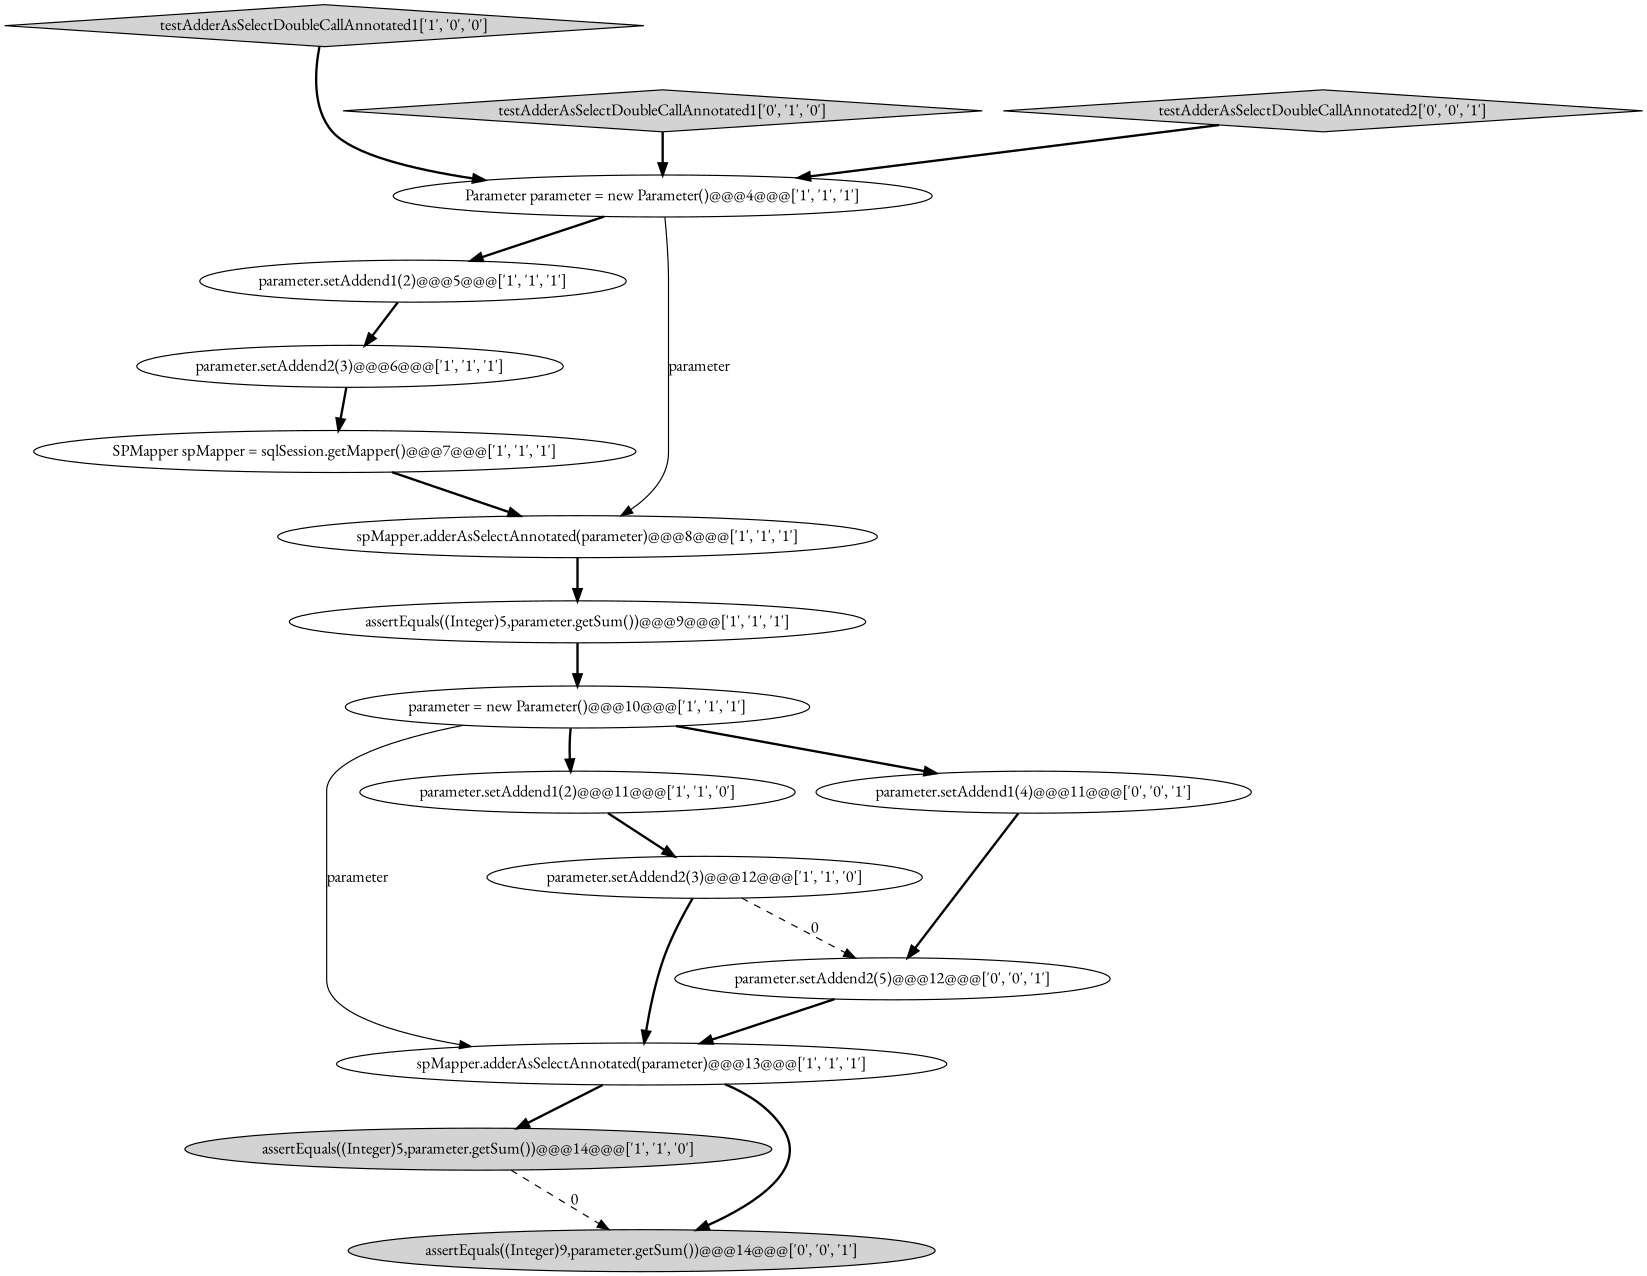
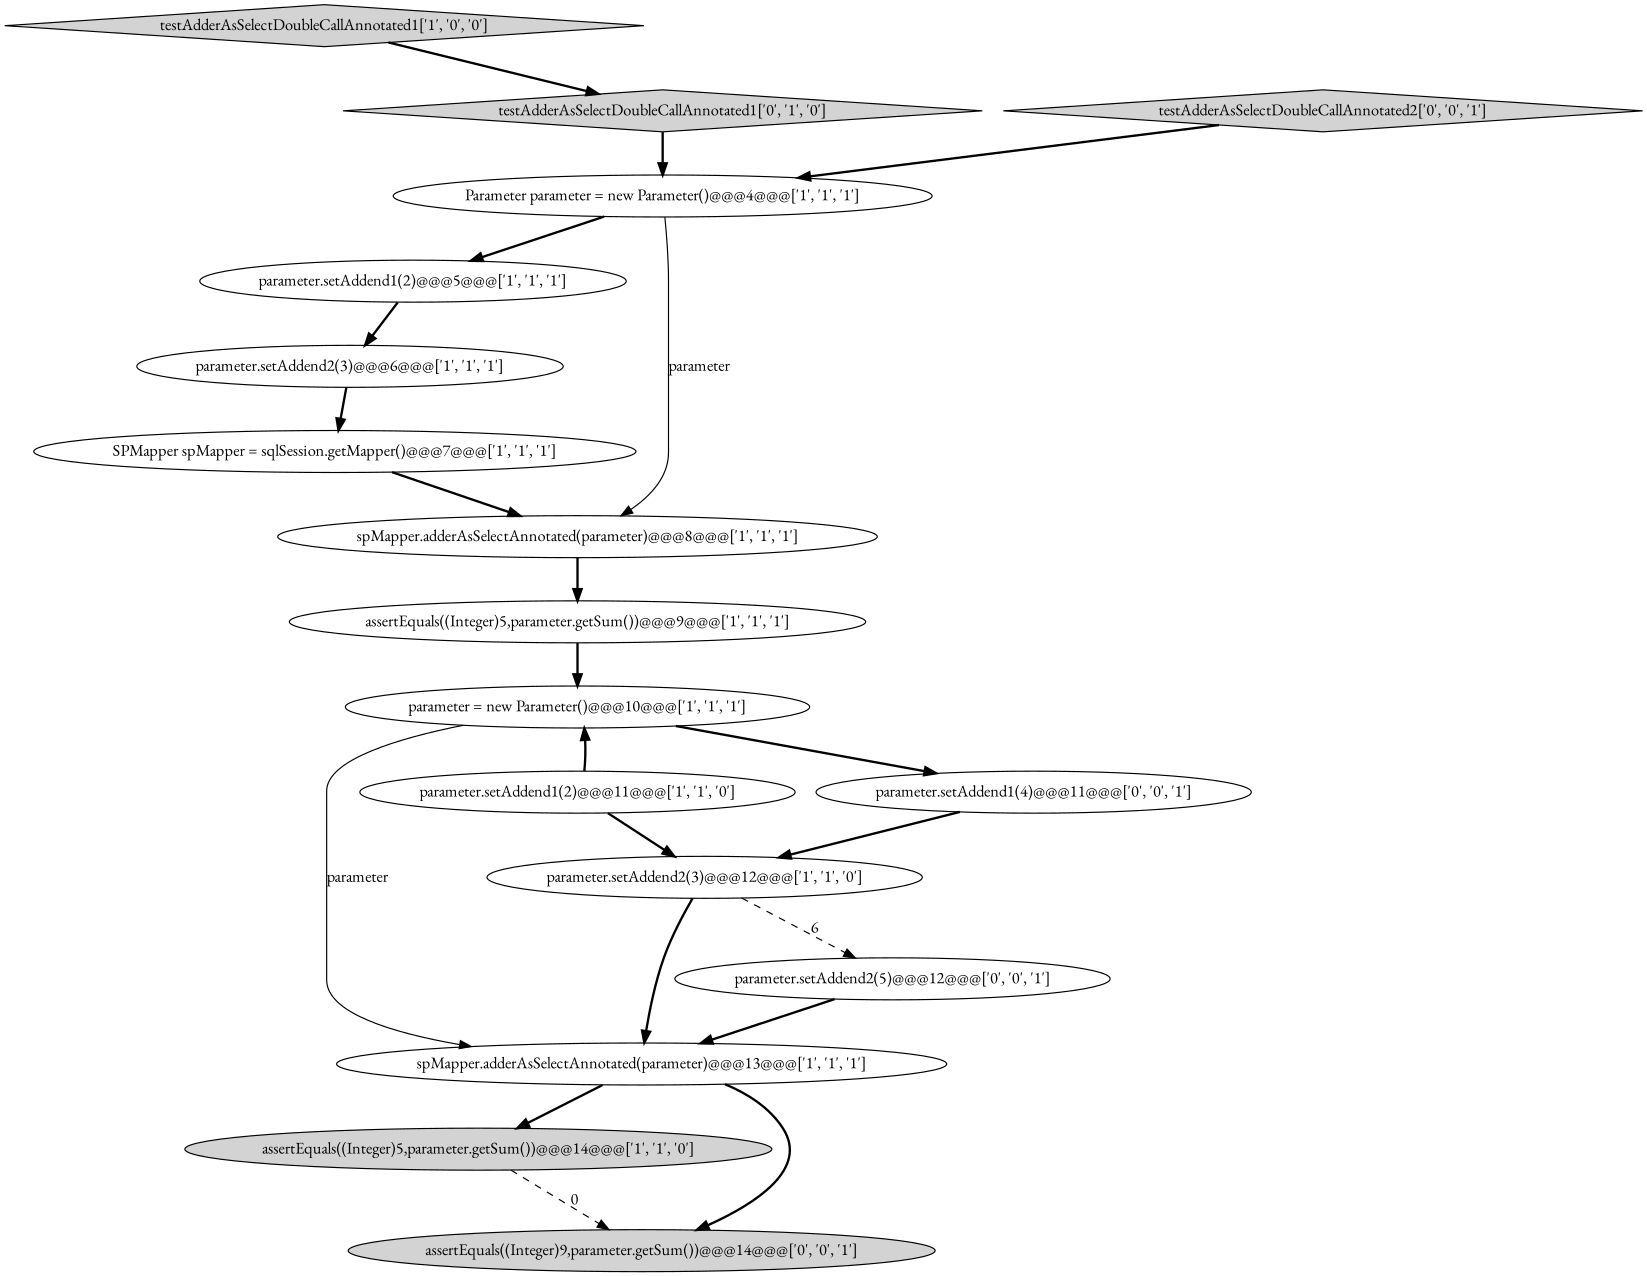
edge "testAdderAsSelectDoubleCallAnnotated1['1', '0', '0']" -> "Parameter parameter = new Parameter()@@@4@@@['1', '1', '1']": now "testAdderAsSelectDoubleCallAnnotated1['1', '0', '0']" -> "testAdderAsSelectDoubleCallAnnotated1['0', '1', '0']"
edge "parameter = new Parameter()@@@10@@@['1', '1', '1']" -> "parameter.setAddend1(2)@@@11@@@['1', '1', '0']": reversed
edge "parameter.setAddend1(4)@@@11@@@['0', '0', '1']" -> "parameter.setAddend2(5)@@@12@@@['0', '0', '1']": now "parameter.setAddend1(4)@@@11@@@['0', '0', '1']" -> "parameter.setAddend2(3)@@@12@@@['1', '1', '0']"
edge "parameter.setAddend2(3)@@@12@@@['1', '1', '0']" -> "parameter.setAddend2(5)@@@12@@@['0', '0', '1']": label "0" -> "6"
